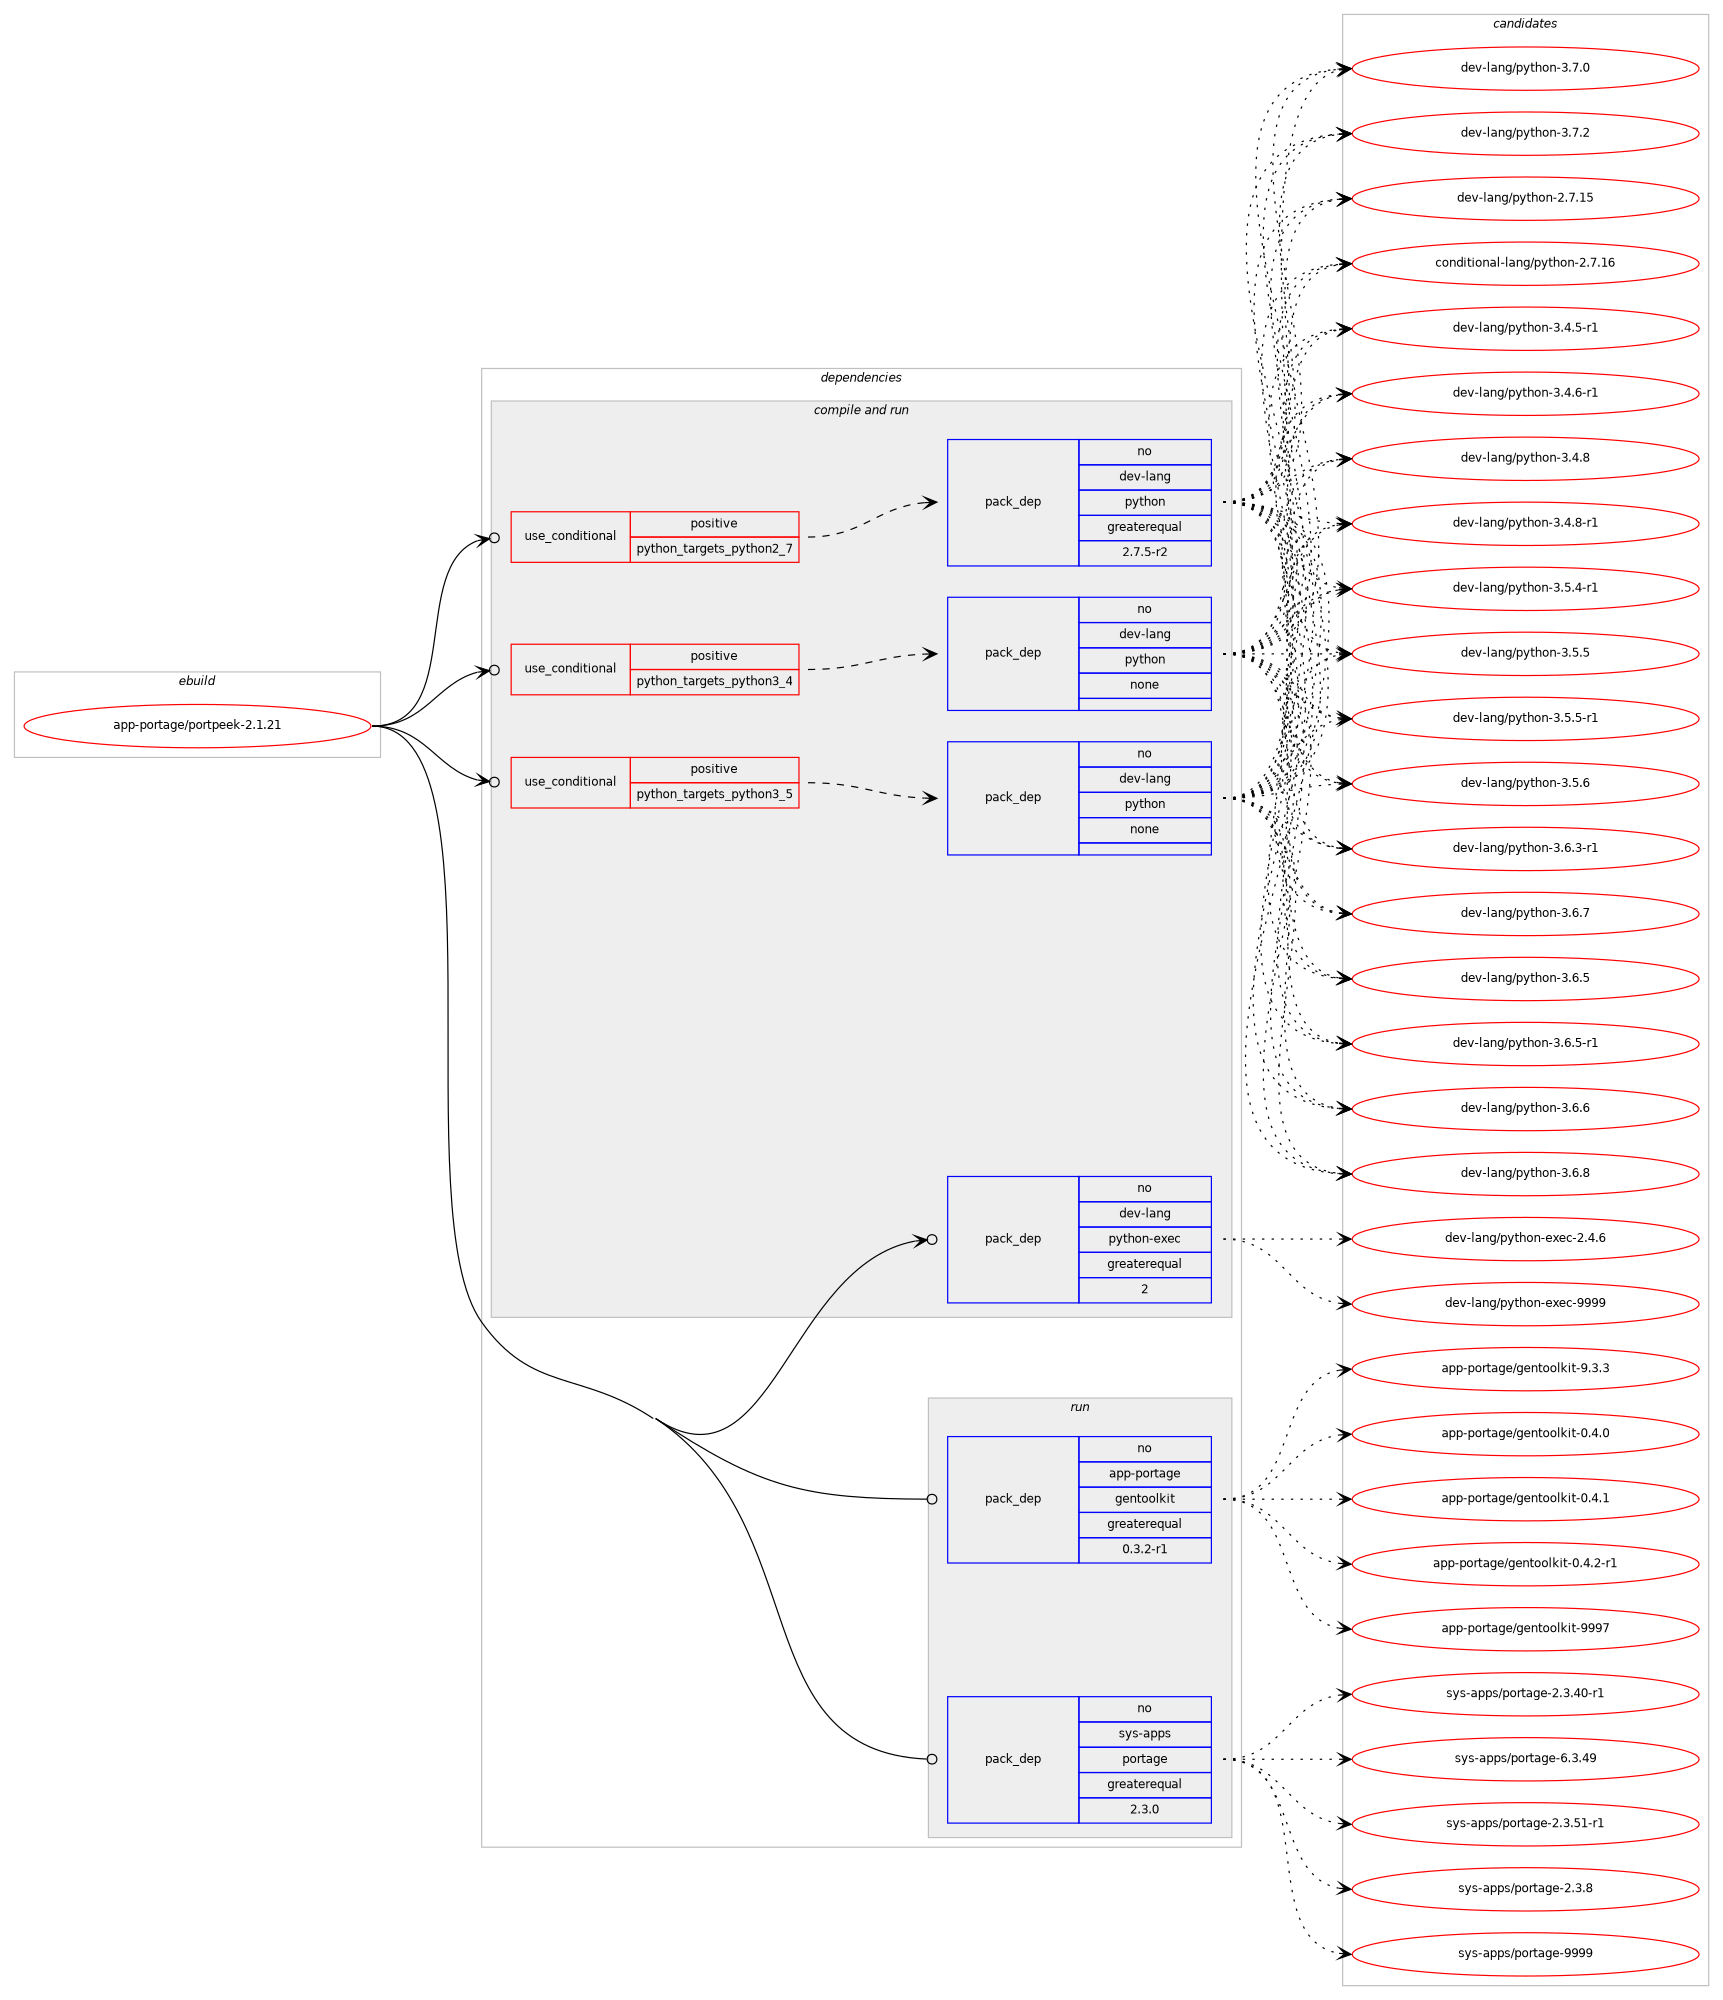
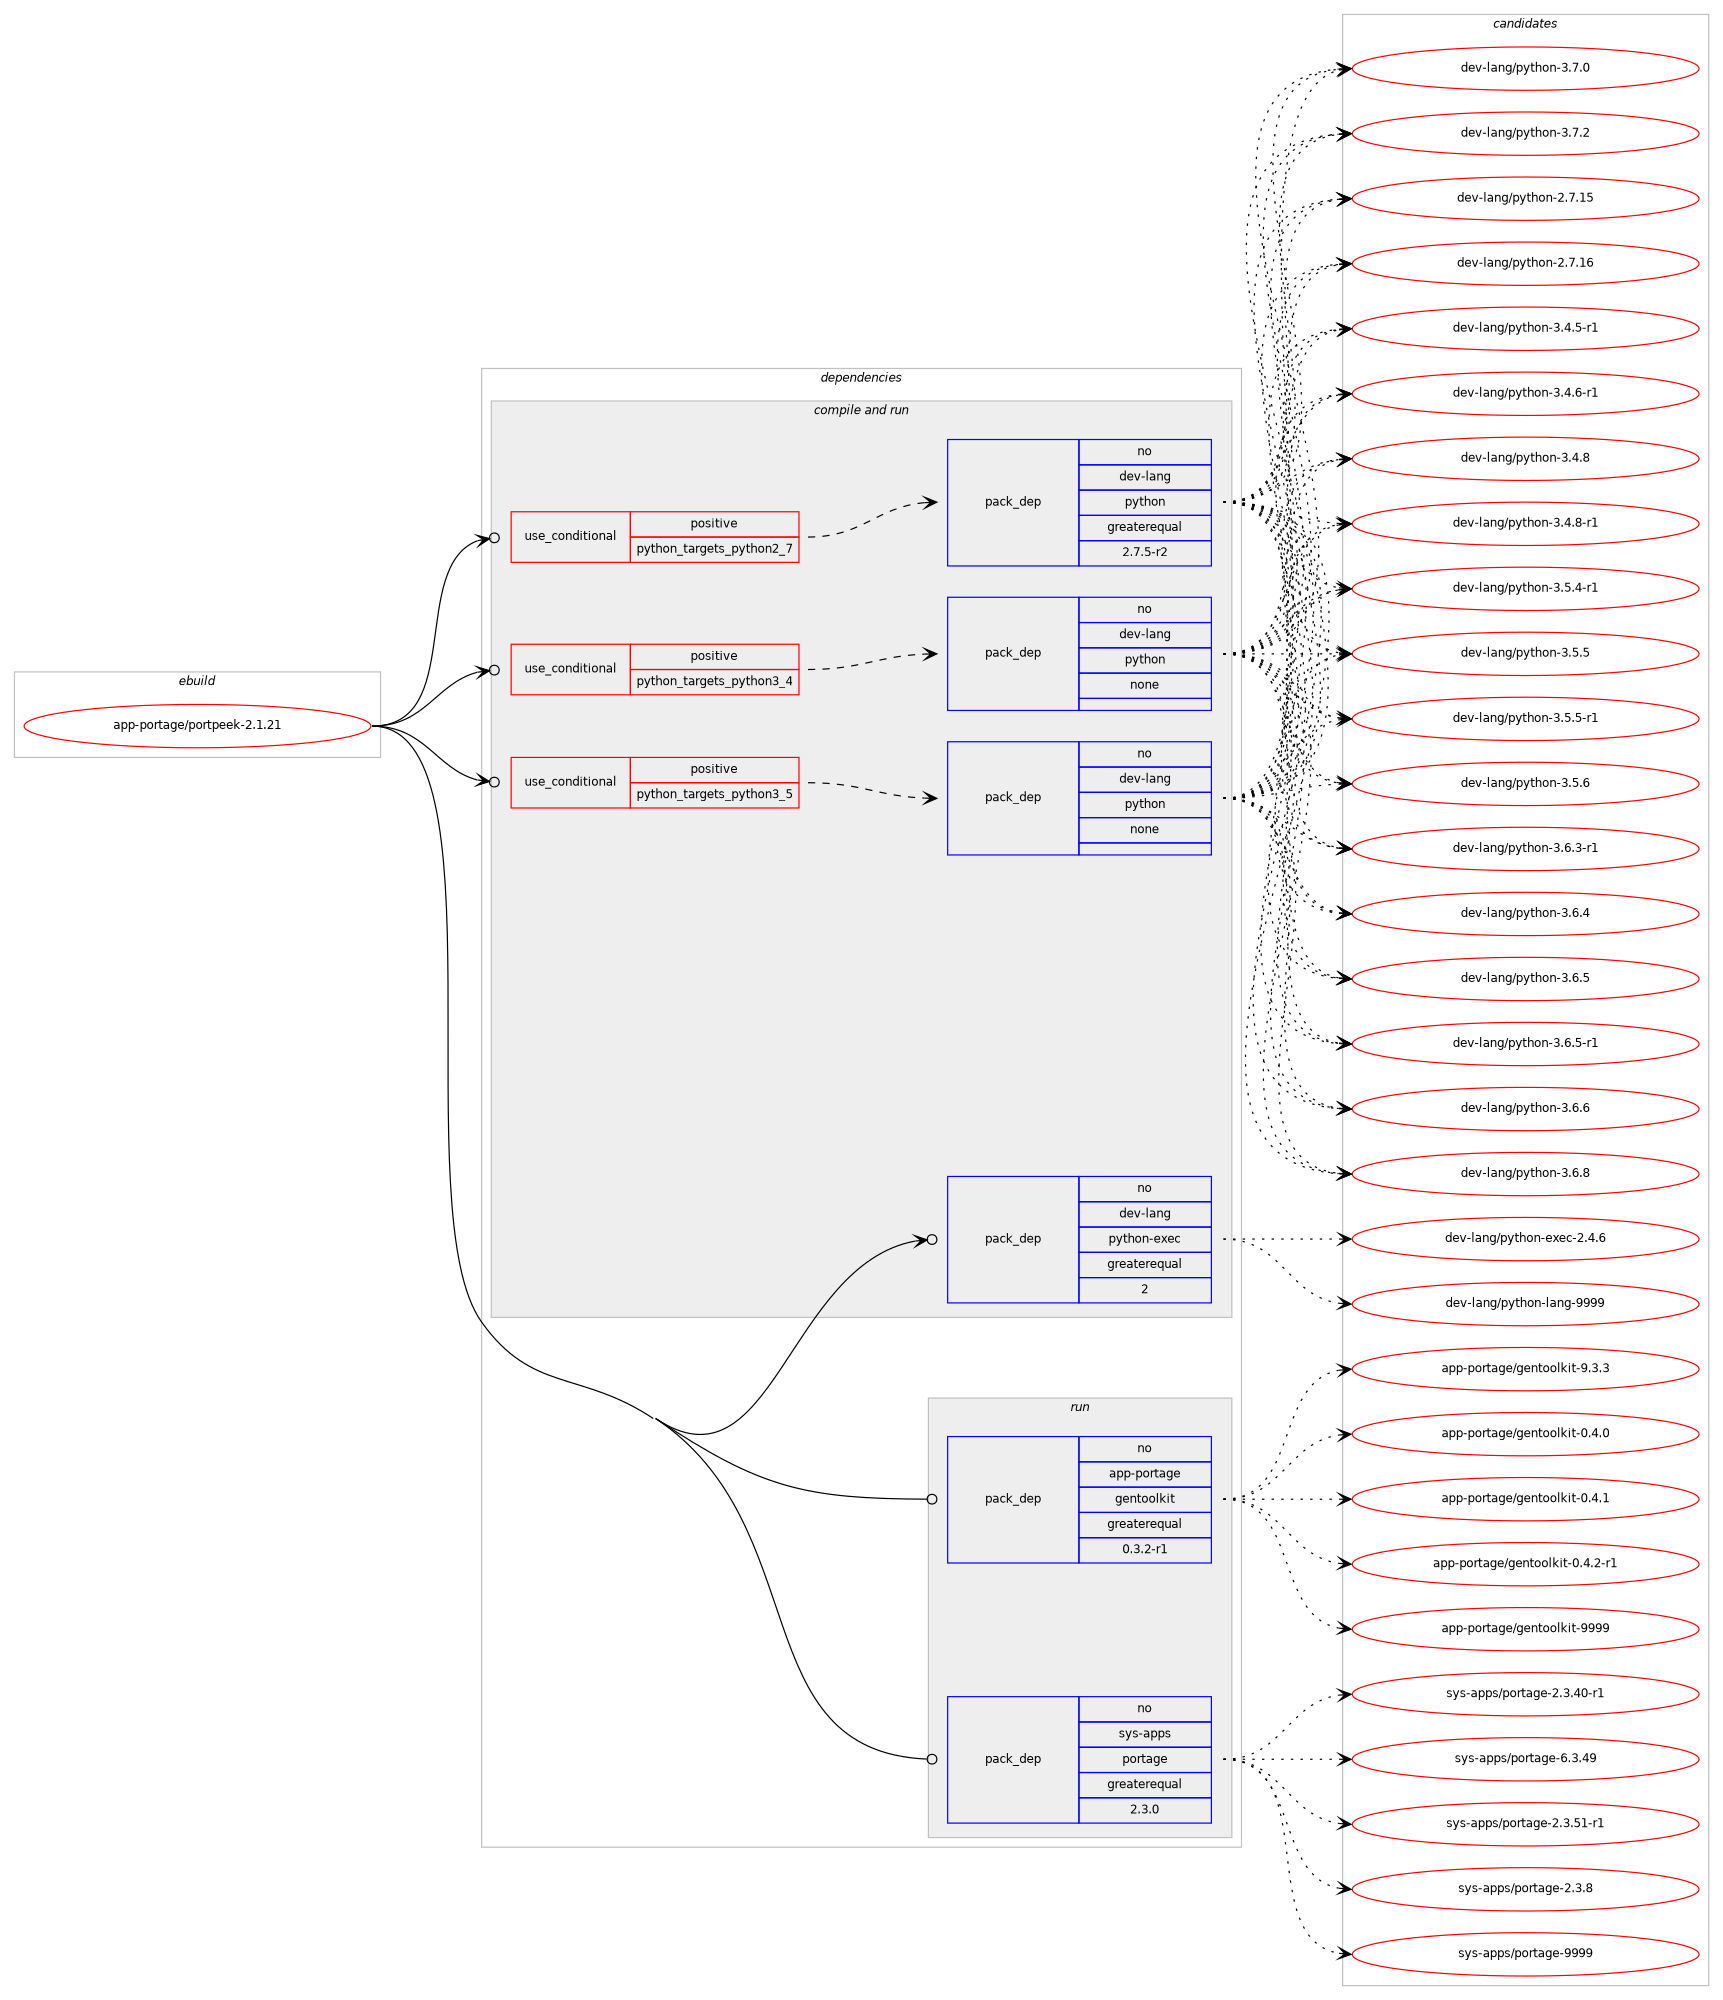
node "conditional-lang/python-2.7.16": label "conditional-lang/python-2.7.16" -> "dev-lang/python-2.7.16"
node "dev-lang/python-3.6.7": label "dev-lang/python-3.6.7" -> "dev-lang/python-3.6.4"
node "dev-lang/python-exec-9999": label "dev-lang/python-exec-9999" -> "dev-lang/python-lang-9999"
node "app-portage/gentoolkit-9997": label "app-portage/gentoolkit-9997" -> "app-portage/gentoolkit-9999"
